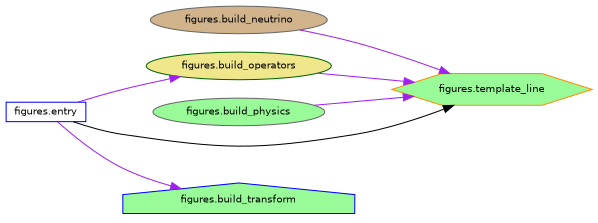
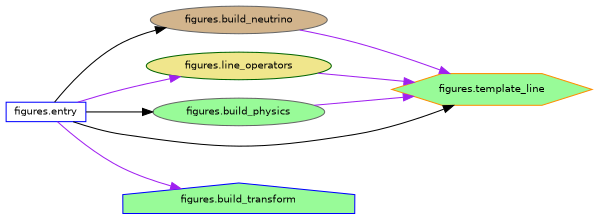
edge "figures.entry" -> "figures.build_neutrino": added
node "figures.build_operators": label "figures.build_operators" -> "figures.line_operators"
edge "figures.entry" -> "figures.build_physics": added
